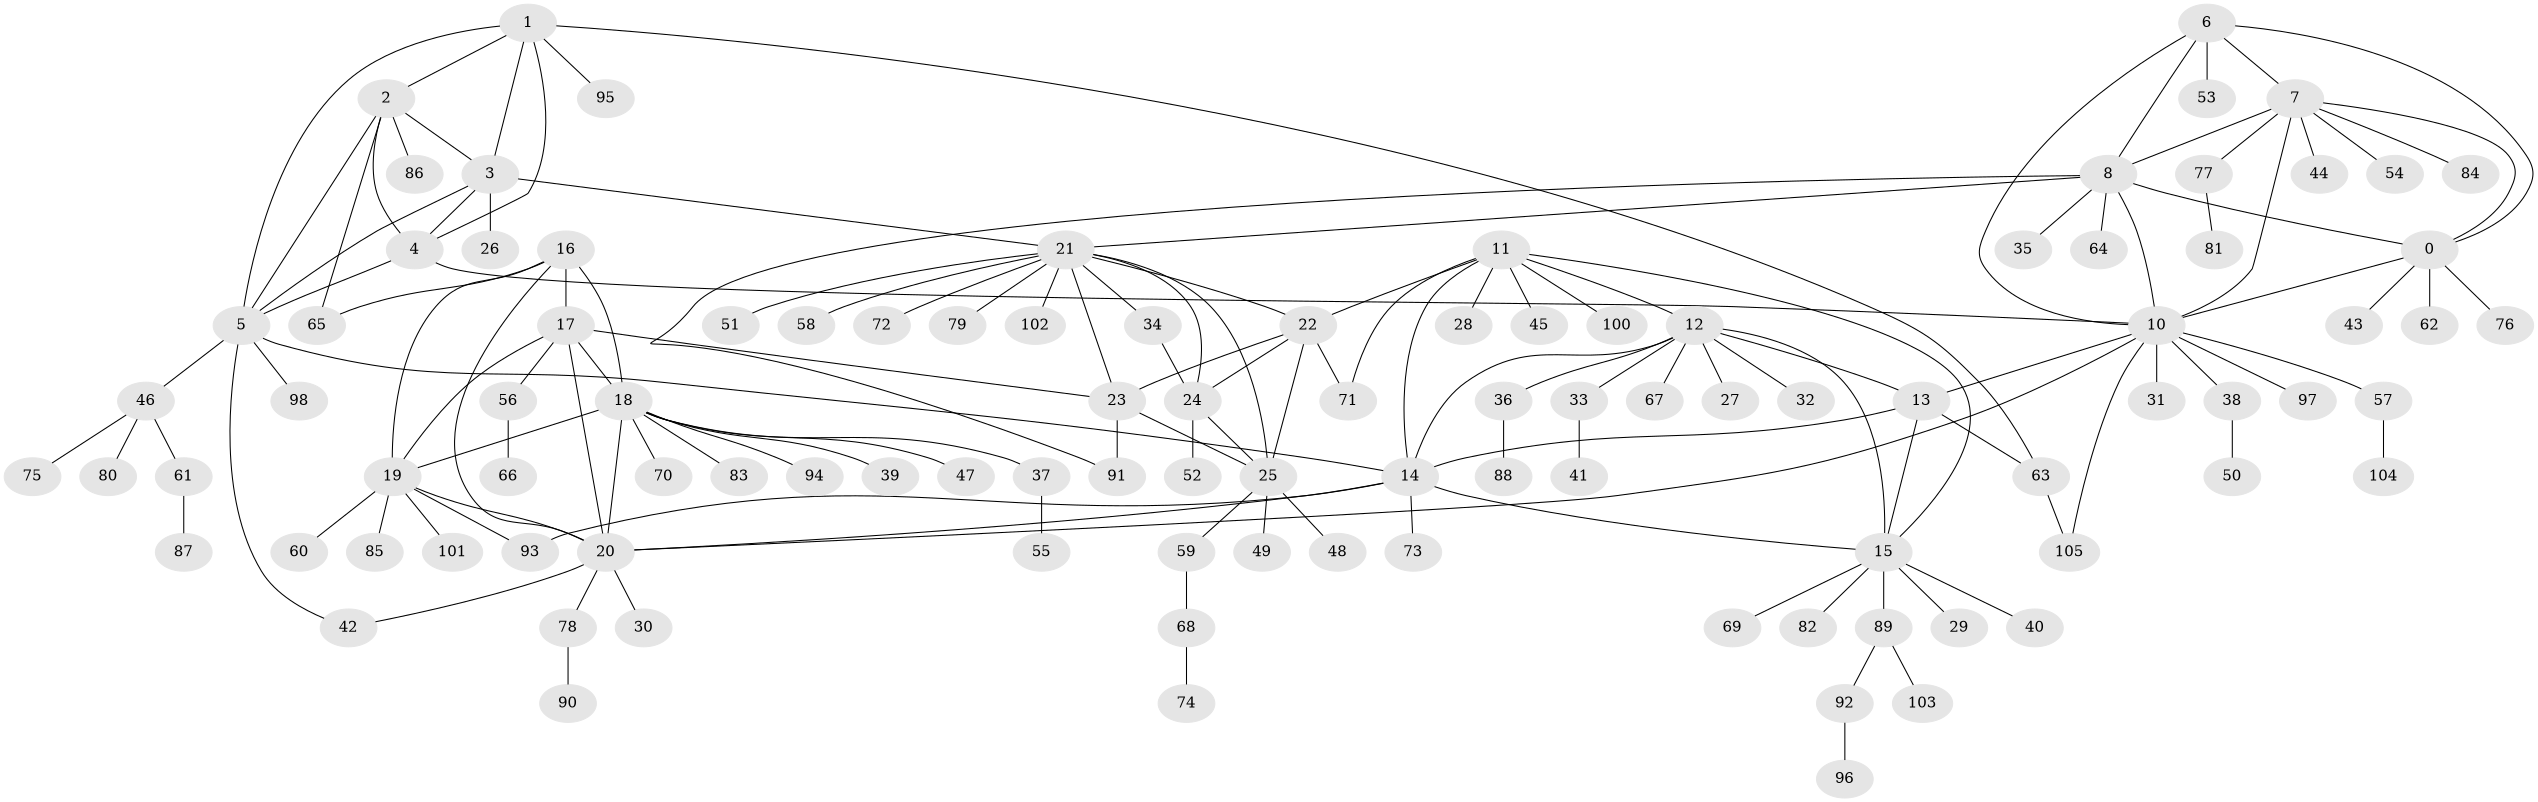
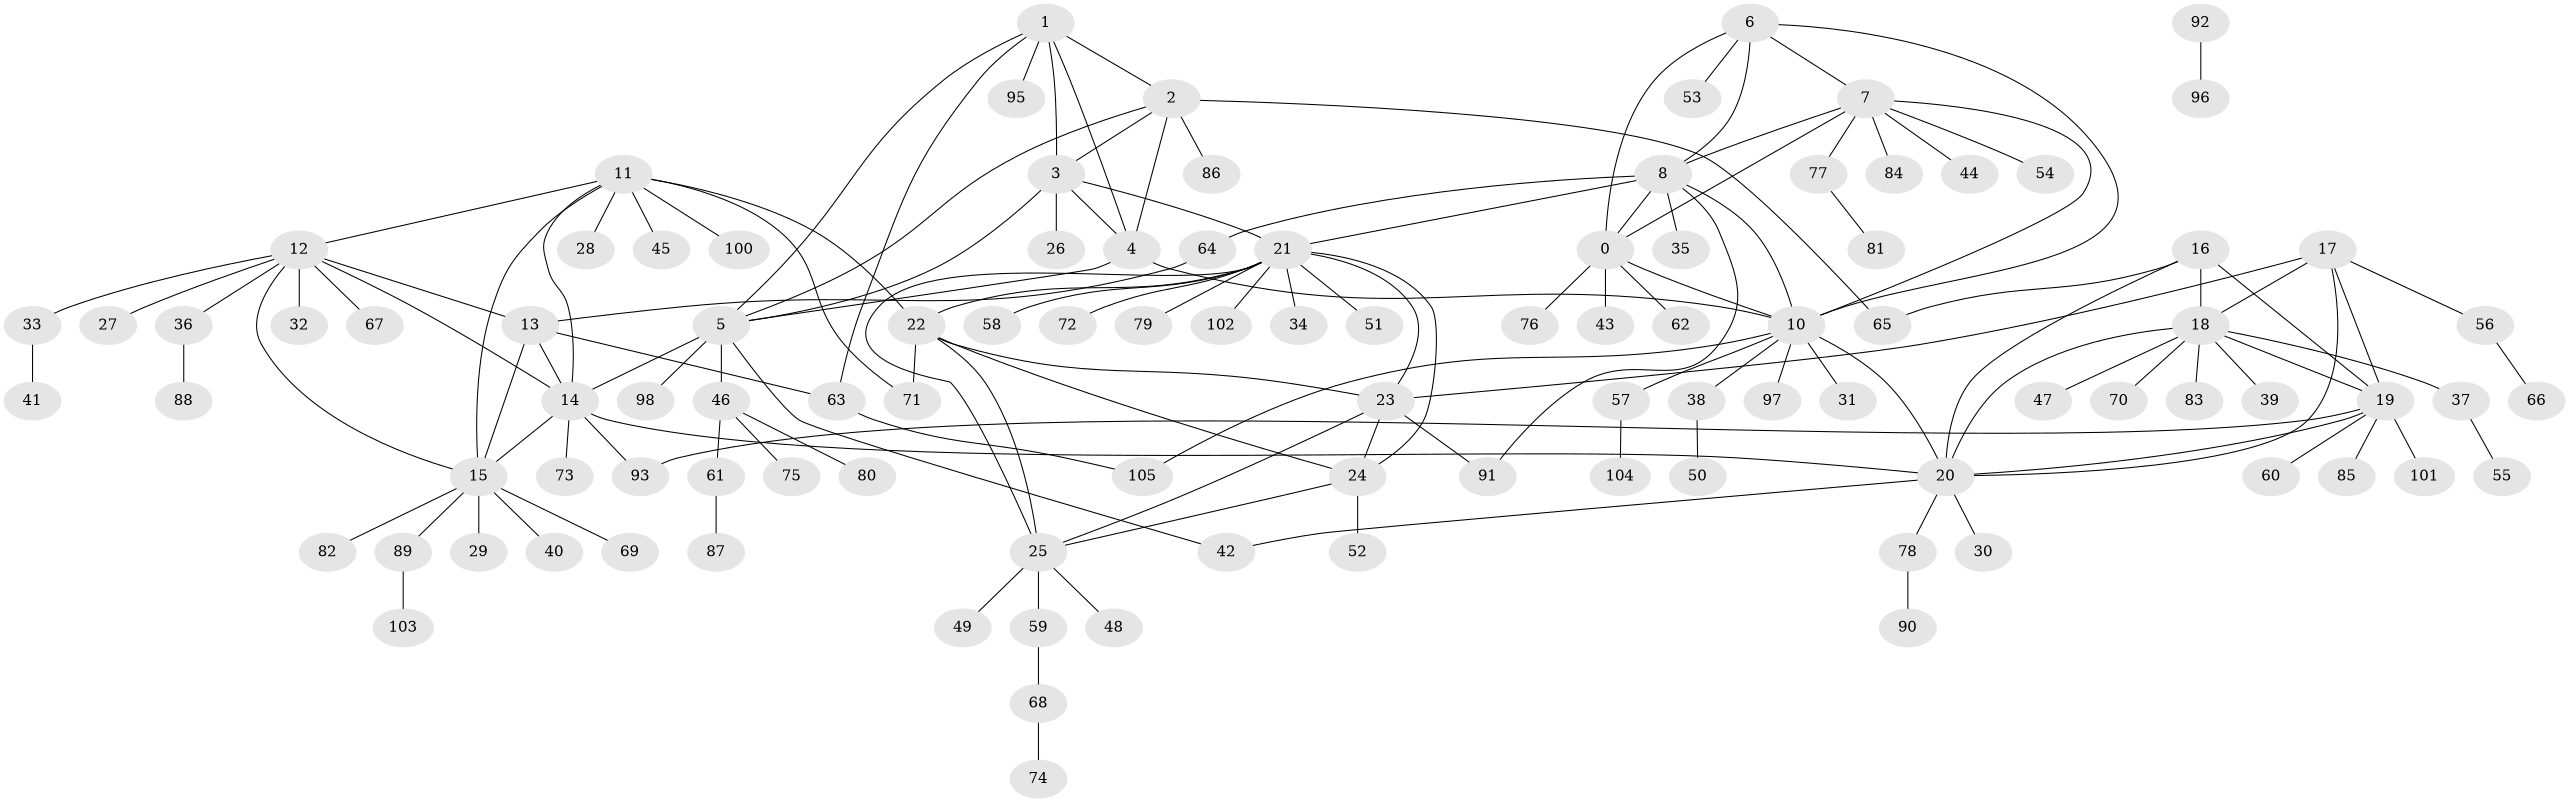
edge "16" -- "17": removed
edge "34" -- "24": now "23" -- "24"
edge "10" -- "13": now "64" -- "13"
node "94": removed
edge "89" -- "92": removed
